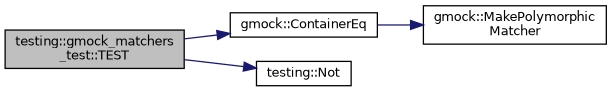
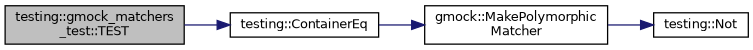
node "gmock::ContainerEq": label "gmock::ContainerEq" -> "testing::ContainerEq"
edge "testing::gmock_matchers _test::TEST" -> "testing::Not": now "gmock::MakePolymorphic Matcher" -> "testing::Not"
